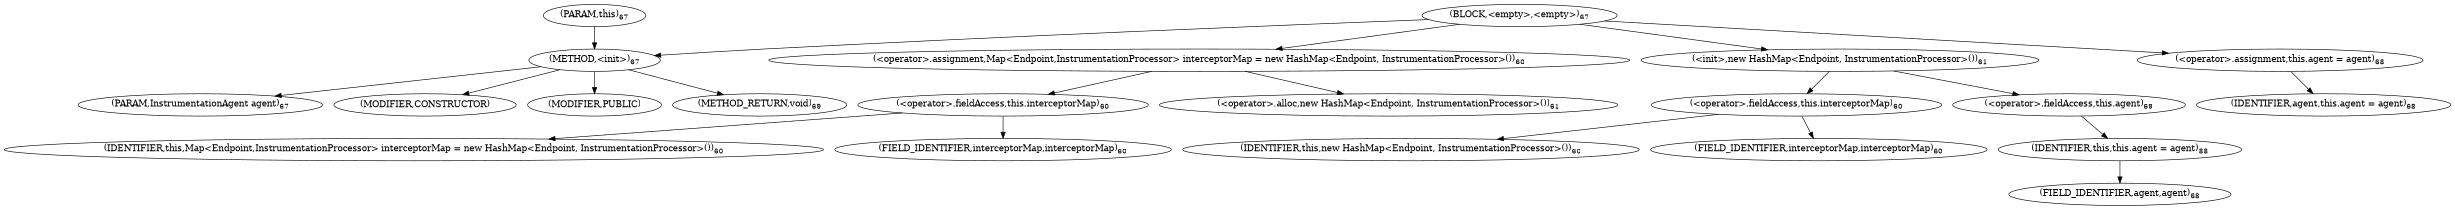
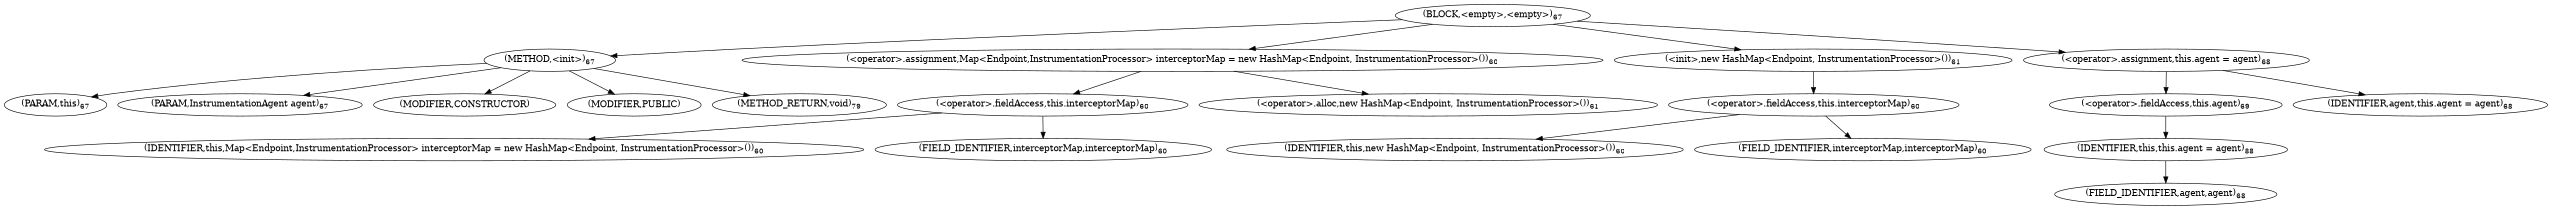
edge "(PARAM,this)" -> "(METHOD,<init>)": reversed
edge "(<init>,new HashMap<Endpoint, InstrumentationProcessor>())" -> "(<operator>.fieldAccess,this.agent)": now "(<operator>.assignment,this.agent = agent)" -> "(<operator>.fieldAccess,this.agent)"
node "(METHOD_RETURN,void)": text "69" -> "79"
